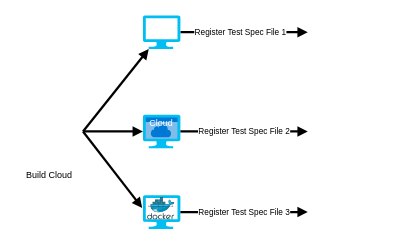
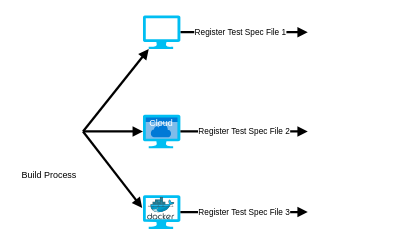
node "Build Cloud": label "Build Cloud" -> "Build Process"
